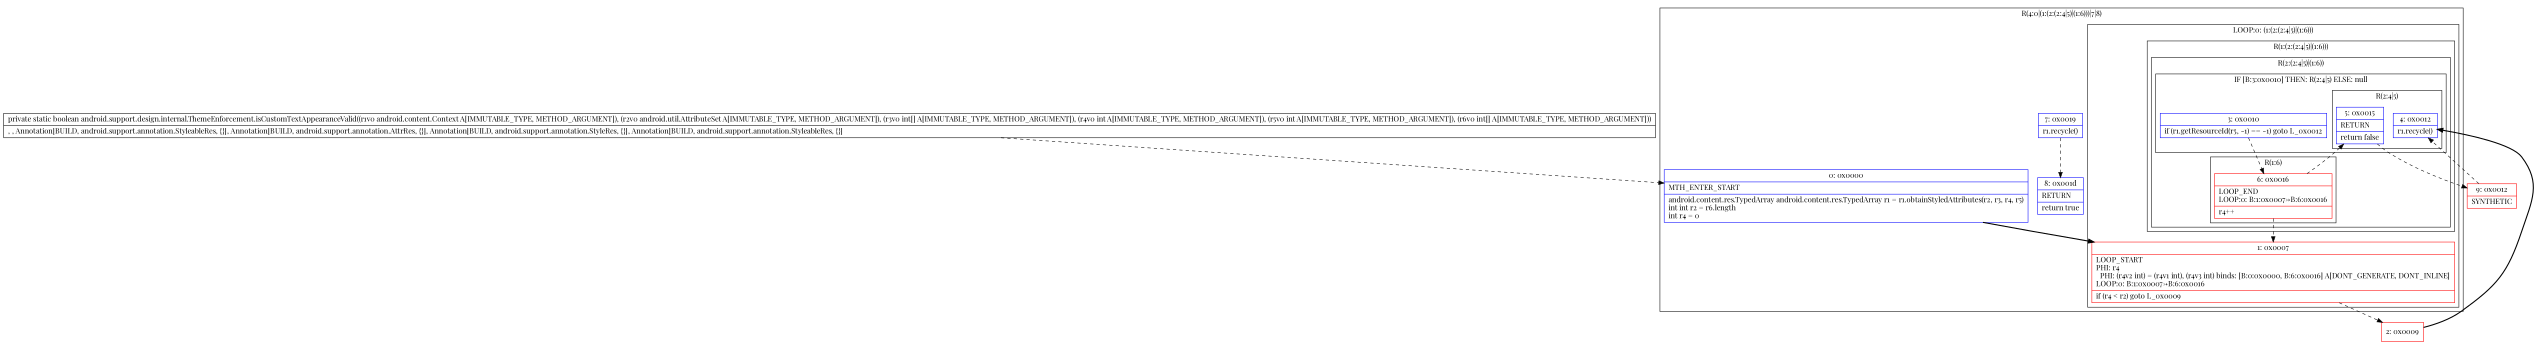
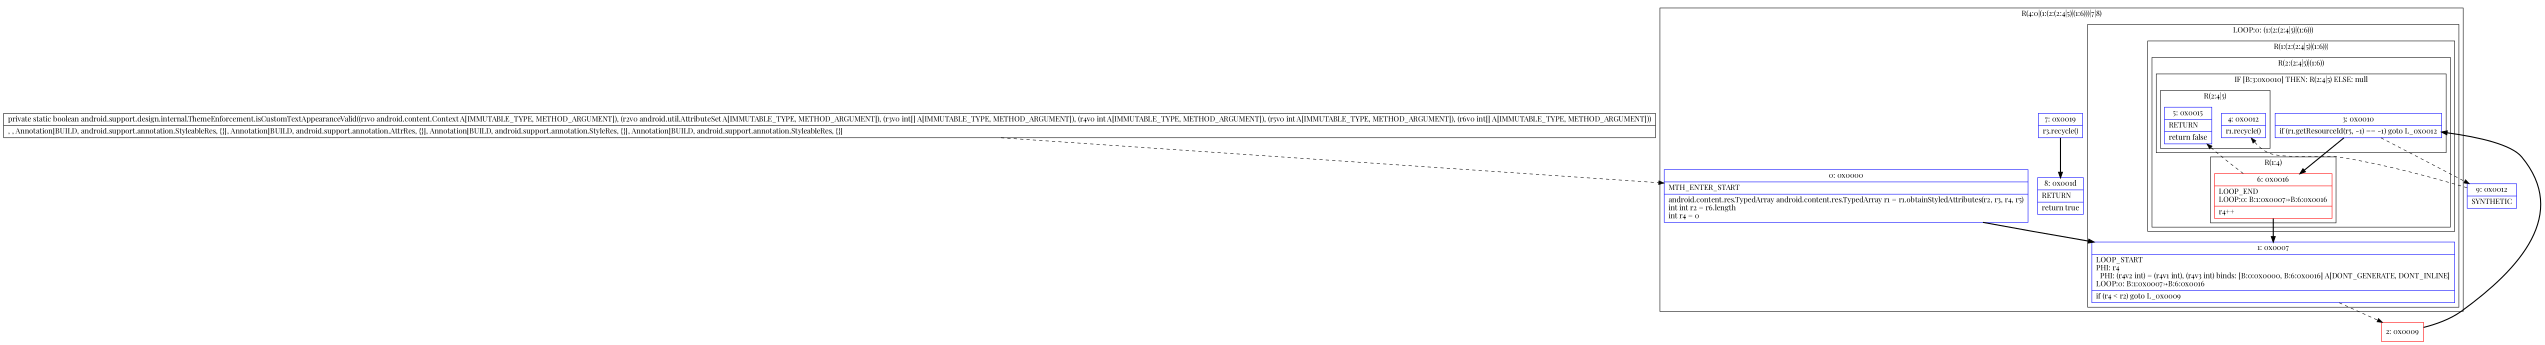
node "7: 0x0019": text "r1.recycle()" -> "r3.recycle()"
edge "3: 0x0010" -> "6: 0x0016": style dashed -> bold
edge "7: 0x0019" -> "8: 0x001d": style dashed -> bold
cluster "R(1:6)": label "R(1:6)" -> "R(1:4)"
edge "5: 0x0015" -> "9: 0x0012": now "3: 0x0010" -> "9: 0x0012"
node "9: 0x0012": color red -> blue
edge "2: 0x0009" -> "4: 0x0012": now "2: 0x0009" -> "3: 0x0010"
edge "6: 0x0016" -> "1: 0x0007": style dashed -> bold
node "1: 0x0007": color red -> blue
